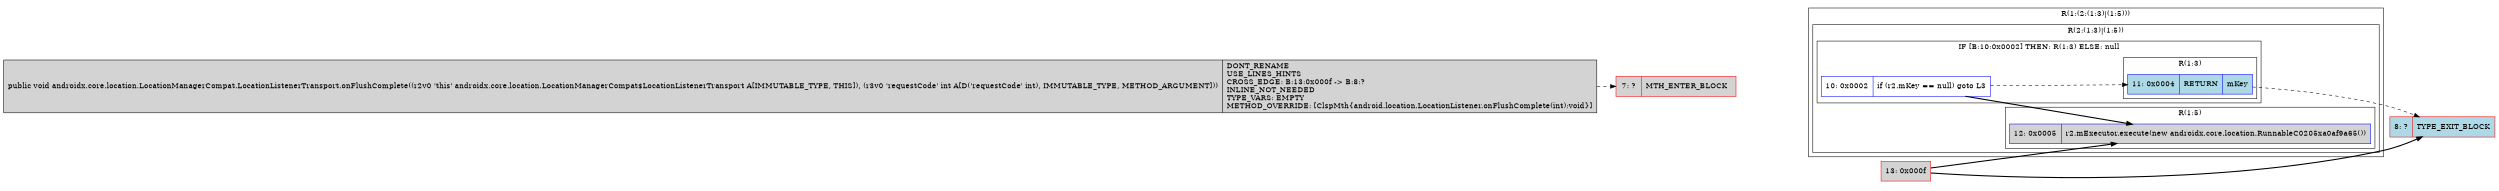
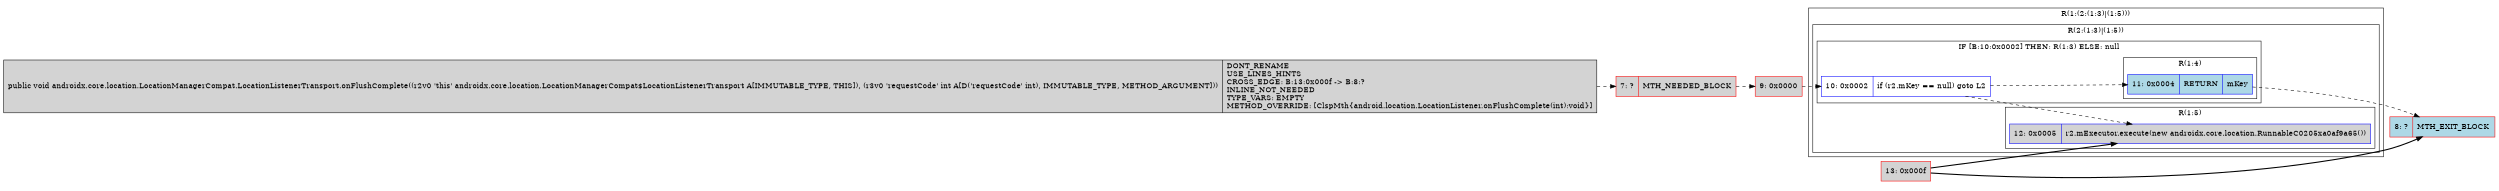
cluster "R(1:3)": label "R(1:3)" -> "R(1:4)"
node "7: ?": text "MTH_ENTER_BLOCK" -> "MTH_NEEDED_BLOCK"
node "9: 0x0000": added
node "10: 0x0002": text "if (r2.mKey == null) goto L3" -> "if (r2.mKey == null) goto L2"
edge "10: 0x0002" -> "12: 0x0005": style bold -> dashed
node "8: ?": text "TYPE_EXIT_BLOCK" -> "MTH_EXIT_BLOCK"
